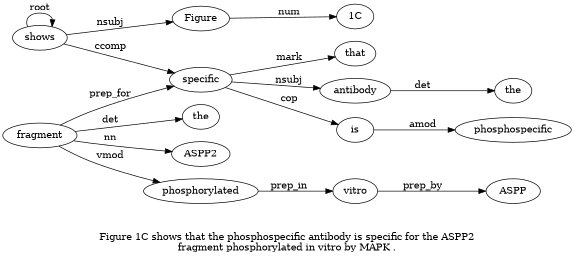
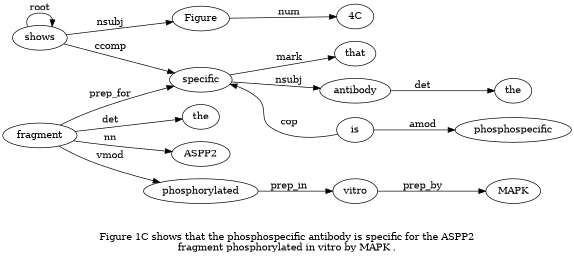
node "1C": label "1C" -> "4C"
edge "specific" -> "is": reversed
node "ASPP": label "ASPP" -> "MAPK"
